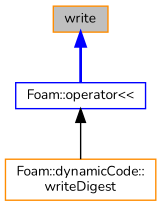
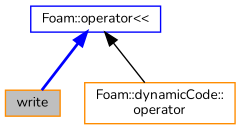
edge "Foam::operator<<" -> "write": reversed
node "Foam::dynamicCode:: writeDigest": label "Foam::dynamicCode:: writeDigest" -> "Foam::dynamicCode:: operator"
